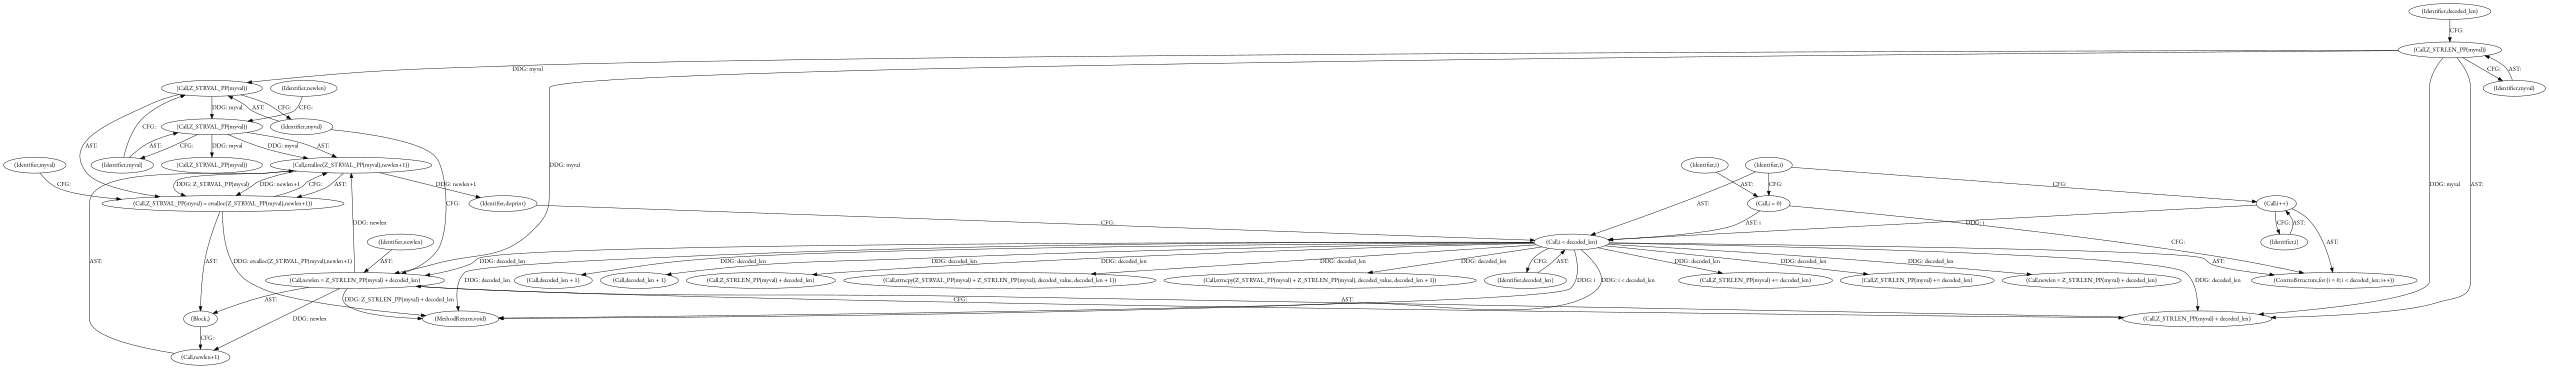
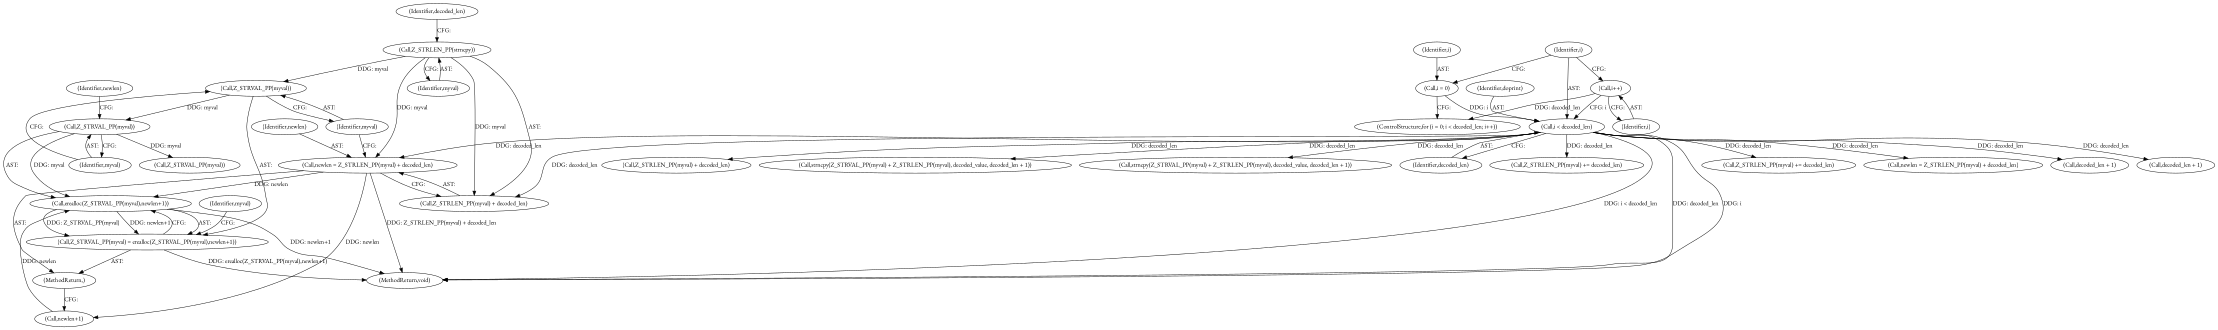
node "(Call,Z_STRLEN_PP(myval))": label "(Call,Z_STRLEN_PP(myval))" -> "(Call,Z_STRLEN_PP(strncpy))"
edge "(Call,erealloc(Z_STRVAL_PP(myval),newlen+1))" -> "(Identifier,doprint)": now "(Call,erealloc(Z_STRVAL_PP(myval),newlen+1))" -> "(MethodReturn,void)"
edge "(Identifier,doprint)" -> "(Call,i < decoded_len)": label "CFG: " -> "AST: "
edge "(Call,i = 0)" -> "(Call,i < decoded_len)": label "AST: i" -> "DDG: i"
edge "(Call,i++)" -> "(Call,i < decoded_len)": label "DDG: i" -> "CFG: i"
edge "(Call,i++)" -> "(ControlStructure,for (i = 0; i < decoded_len; i++))": label "AST: " -> "DDG: decoded_len"
edge "(Call,i < decoded_len)" -> "(ControlStructure,for (i = 0; i < decoded_len; i++))": removed, label "AST:"
edge "(Call,newlen+1)" -> "(Call,erealloc(Z_STRVAL_PP(myval),newlen+1))": label "AST: " -> "DDG: newlen"
node "(Block,)": label "(Block,)" -> "(MethodReturn,)"
